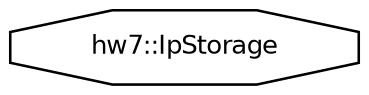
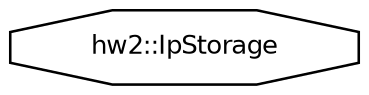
node "hw7::IpStorage": label "hw7::IpStorage" -> "hw2::IpStorage"
